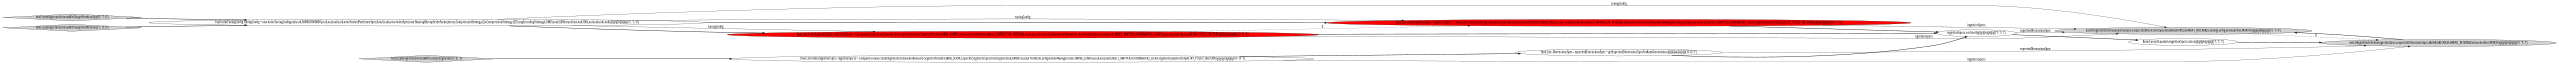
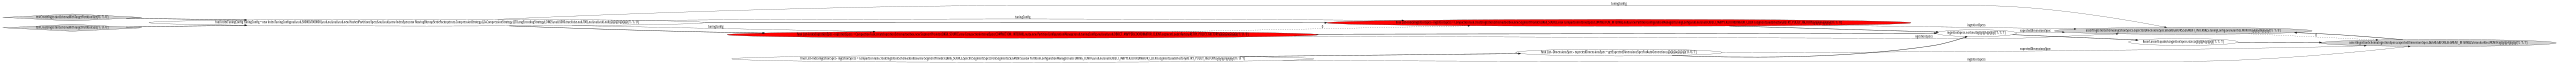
node "testCreateIngestionSchemaWithCustomSegments['0', '0', '1']": removed
